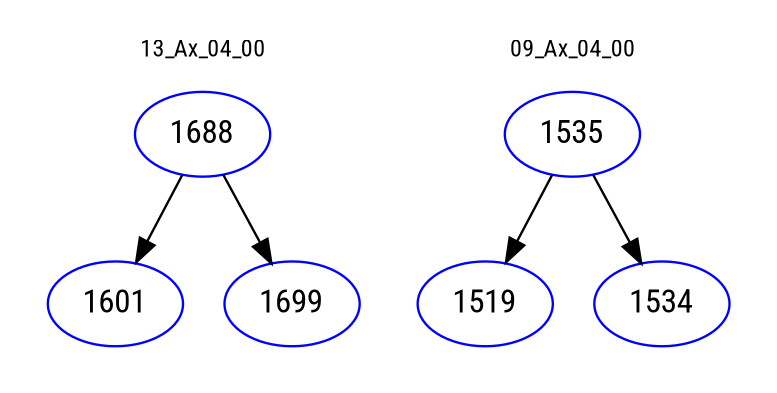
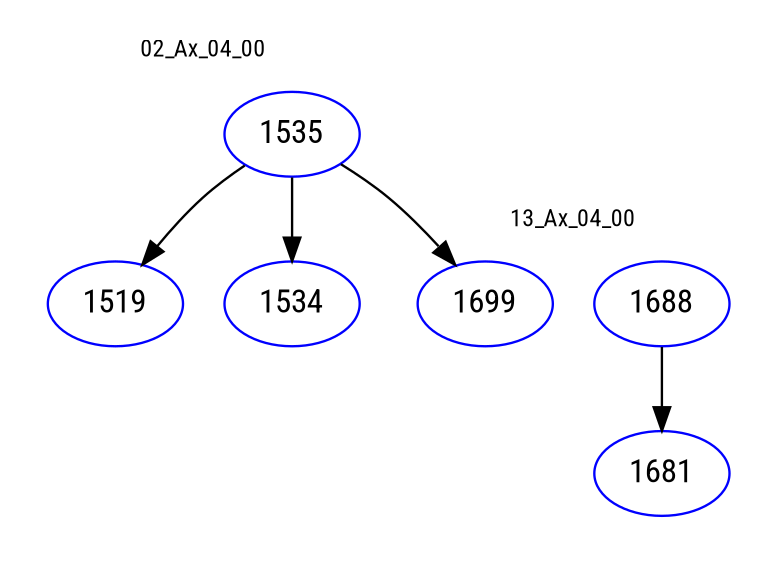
cluster "09_Ax_04_00": label "09_Ax_04_00" -> "02_Ax_04_00"
edge "1688" -> "1699": now "1535" -> "1699"
node "1601": label "1601" -> "1681"
